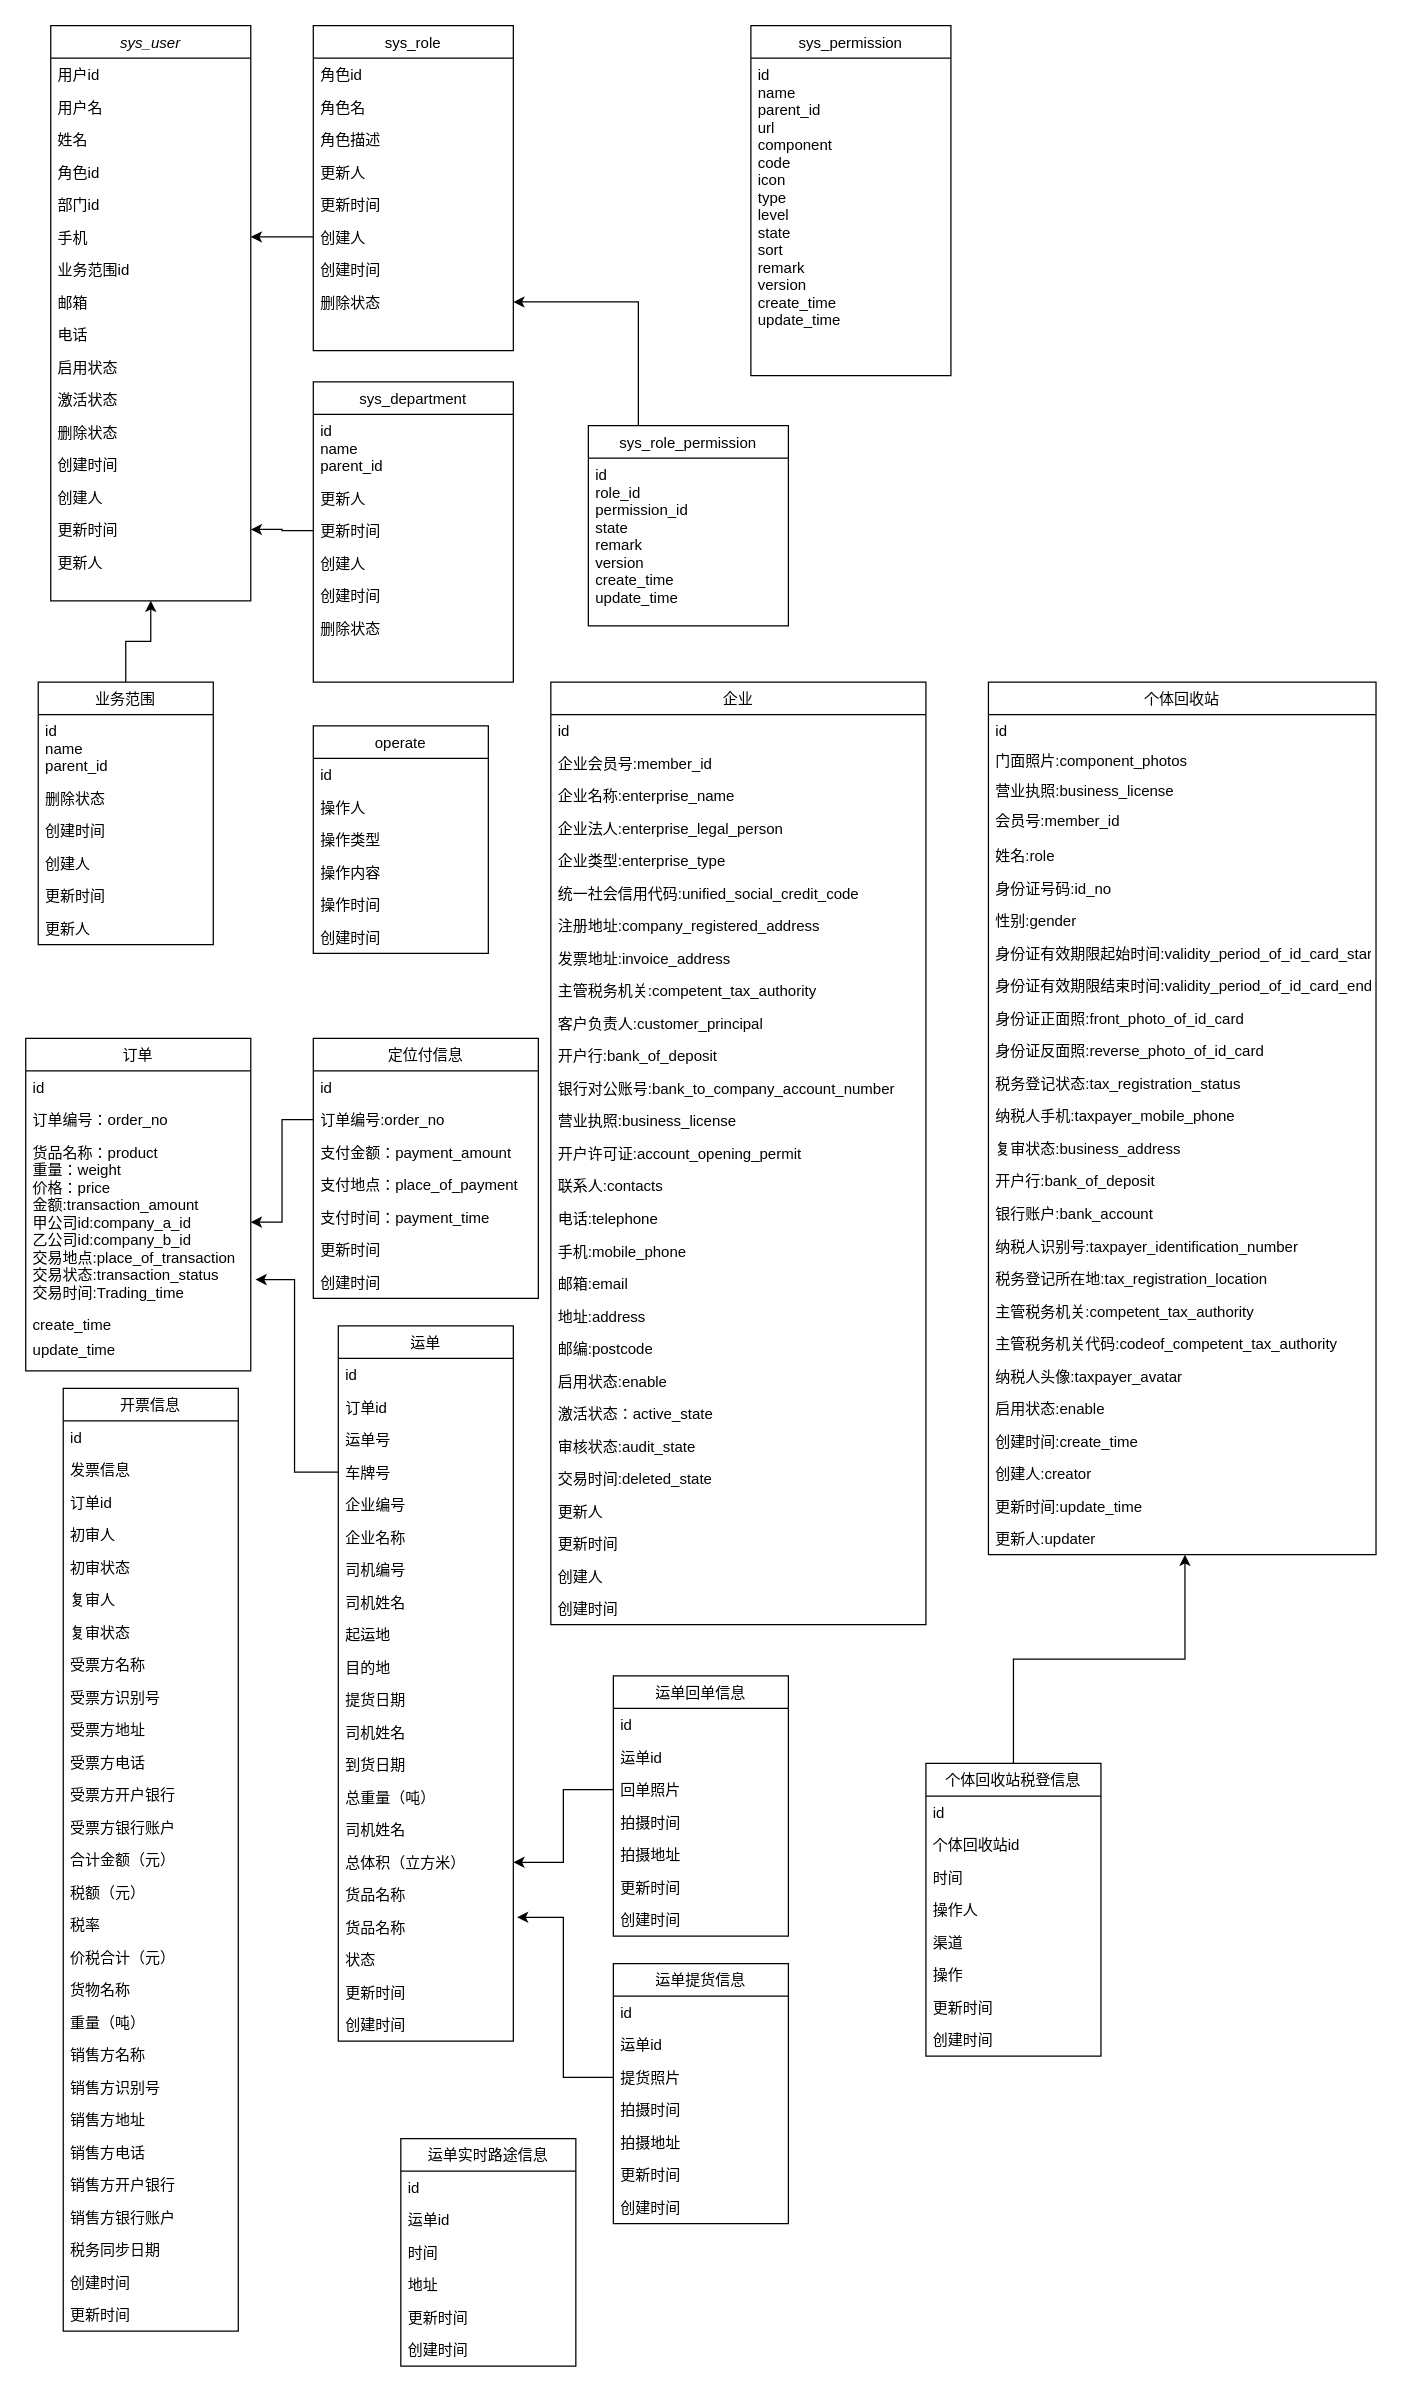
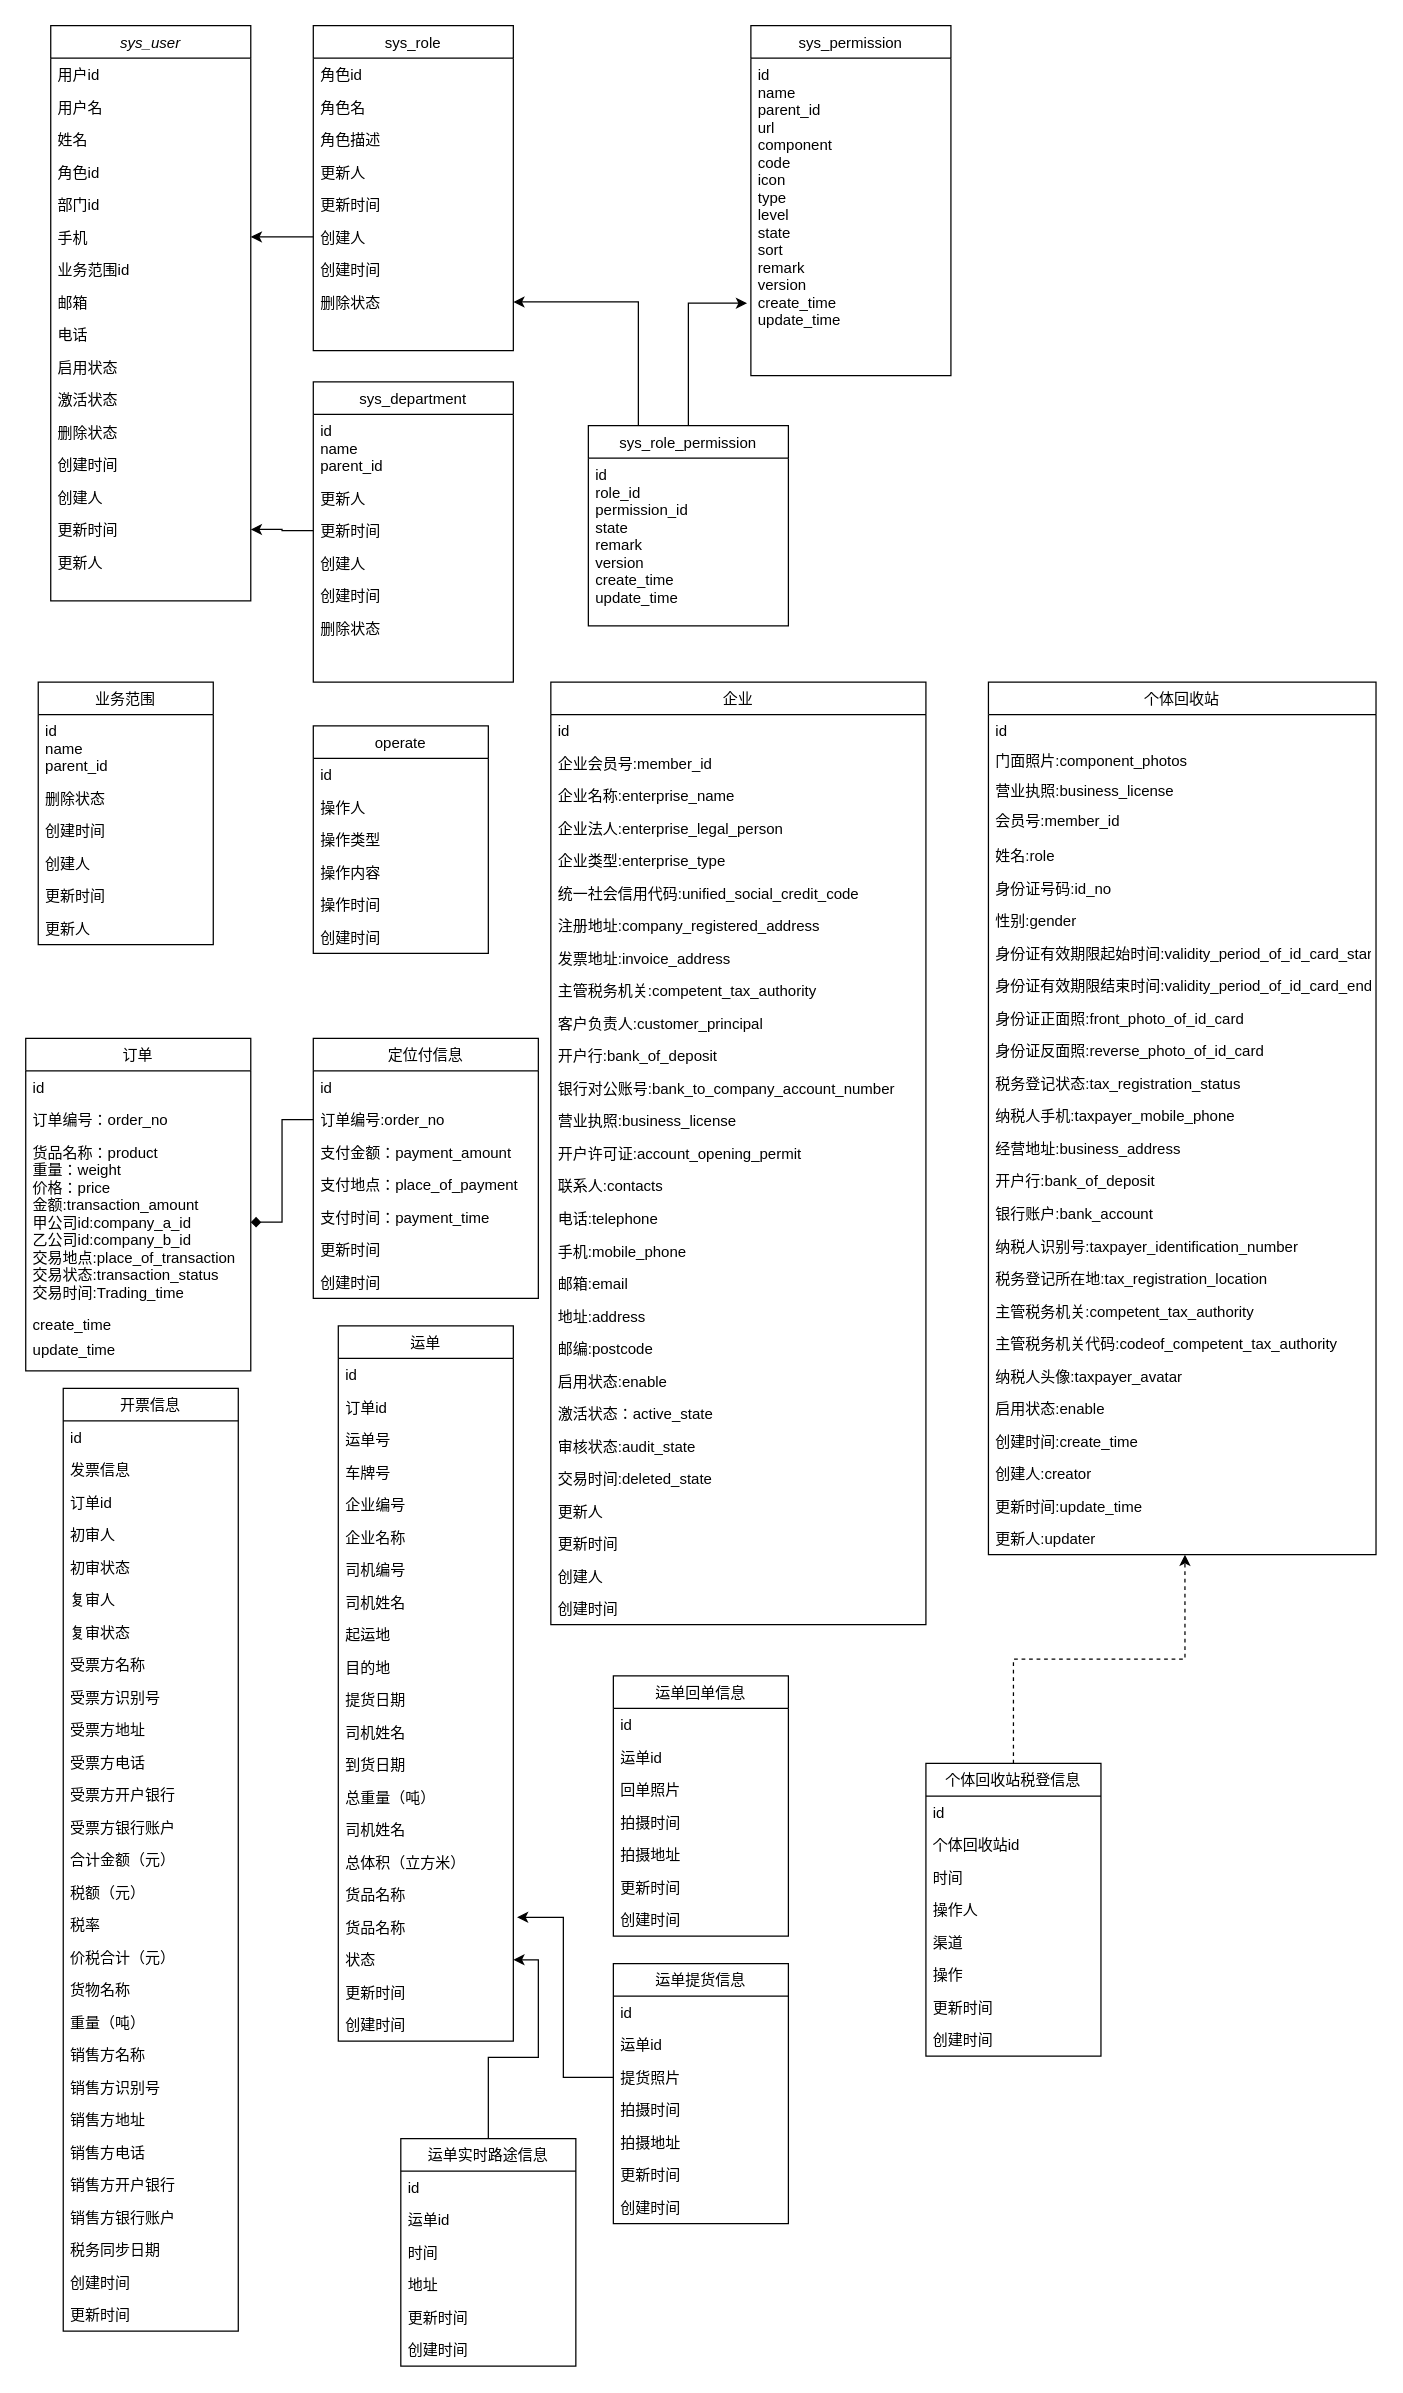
edge "sys_role_permission" -> "id name parent_id url component code icon type level state sort remark version create_time update_time": added
edge "业务范围" -> "sys_user": removed
node "复审状态:business_address": label "复审状态:business_address" -> "经营地址:business_address"
edge "订单编号:order_no" -> "货品名称：product 重量：weight 价格：price 金额:transaction_amount 甲公司id:company_a_id 乙公司id:company_b_id 交易地点:place_of_transaction 交易状态:transaction_status 交易时间:Trading_time": arrowhead classic -> diamond
edge "车牌号" -> "货品名称：product 重量：weight 价格：price 金额:transaction_amount 甲公司id:company_a_id 乙公司id:company_b_id 交易地点:place_of_transaction 交易状态:transaction_status 交易时间:Trading_time": removed
edge "个体回收站税登信息" -> "更新人:updater": style solid -> dashed
edge "回单照片" -> "总体积（立方米）": removed
edge "运单实时路途信息" -> "状态": added
